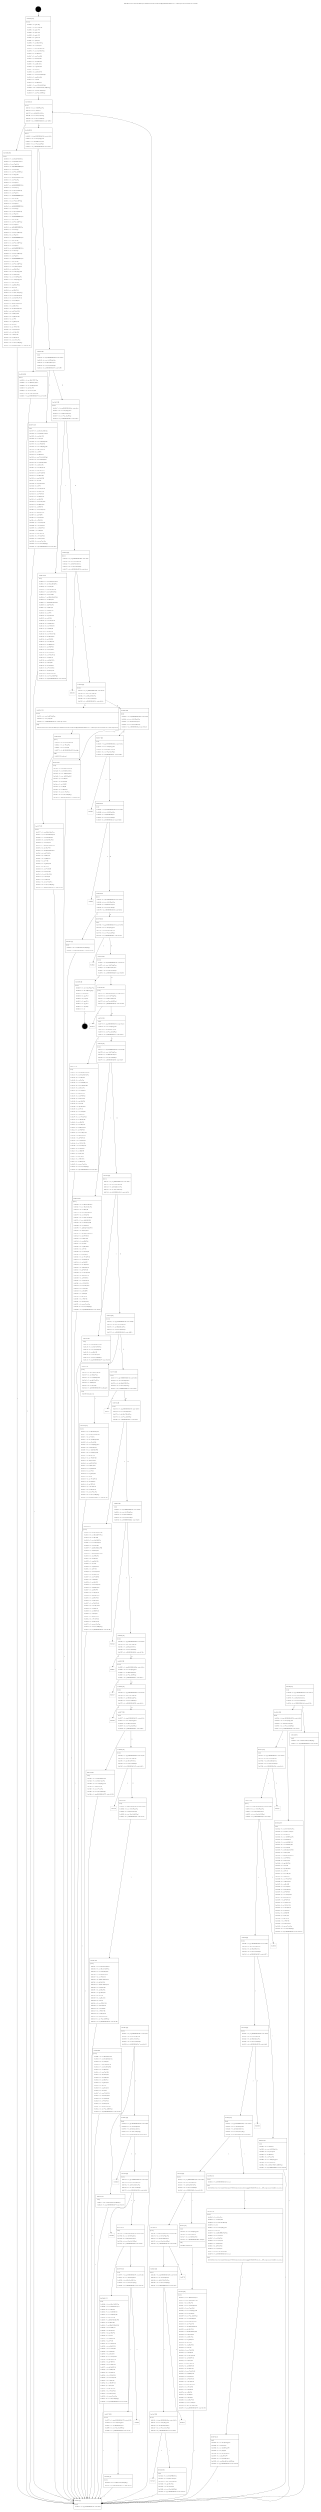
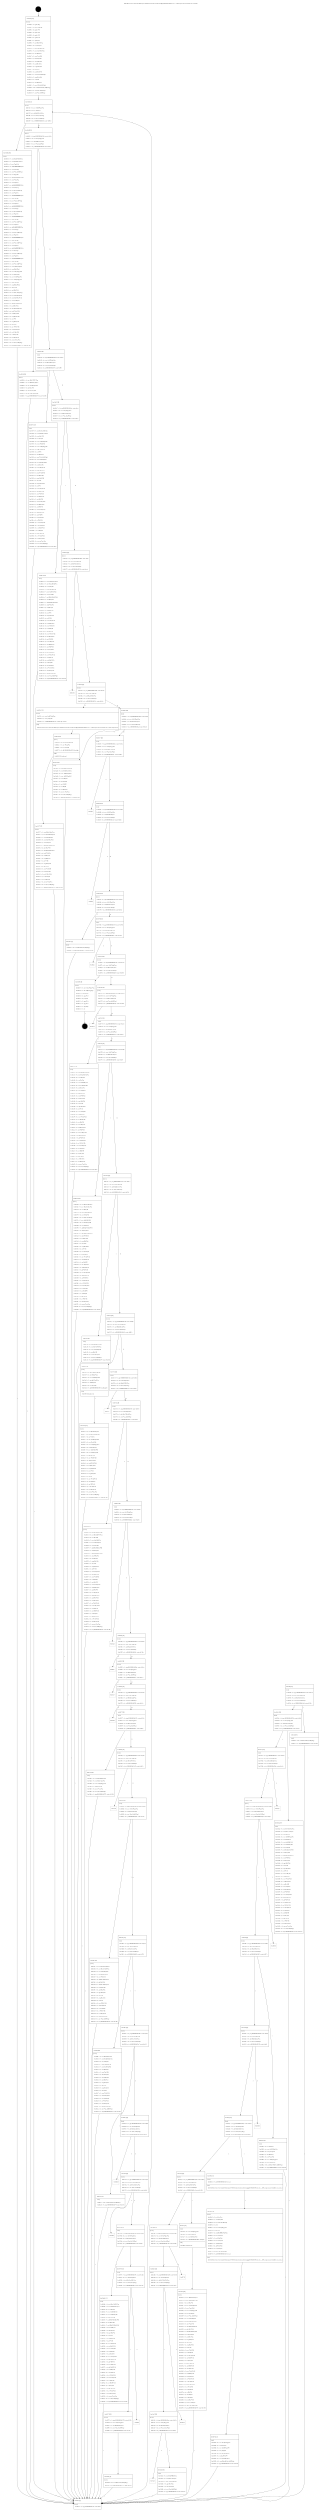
node "0x4018cb [28]": added
